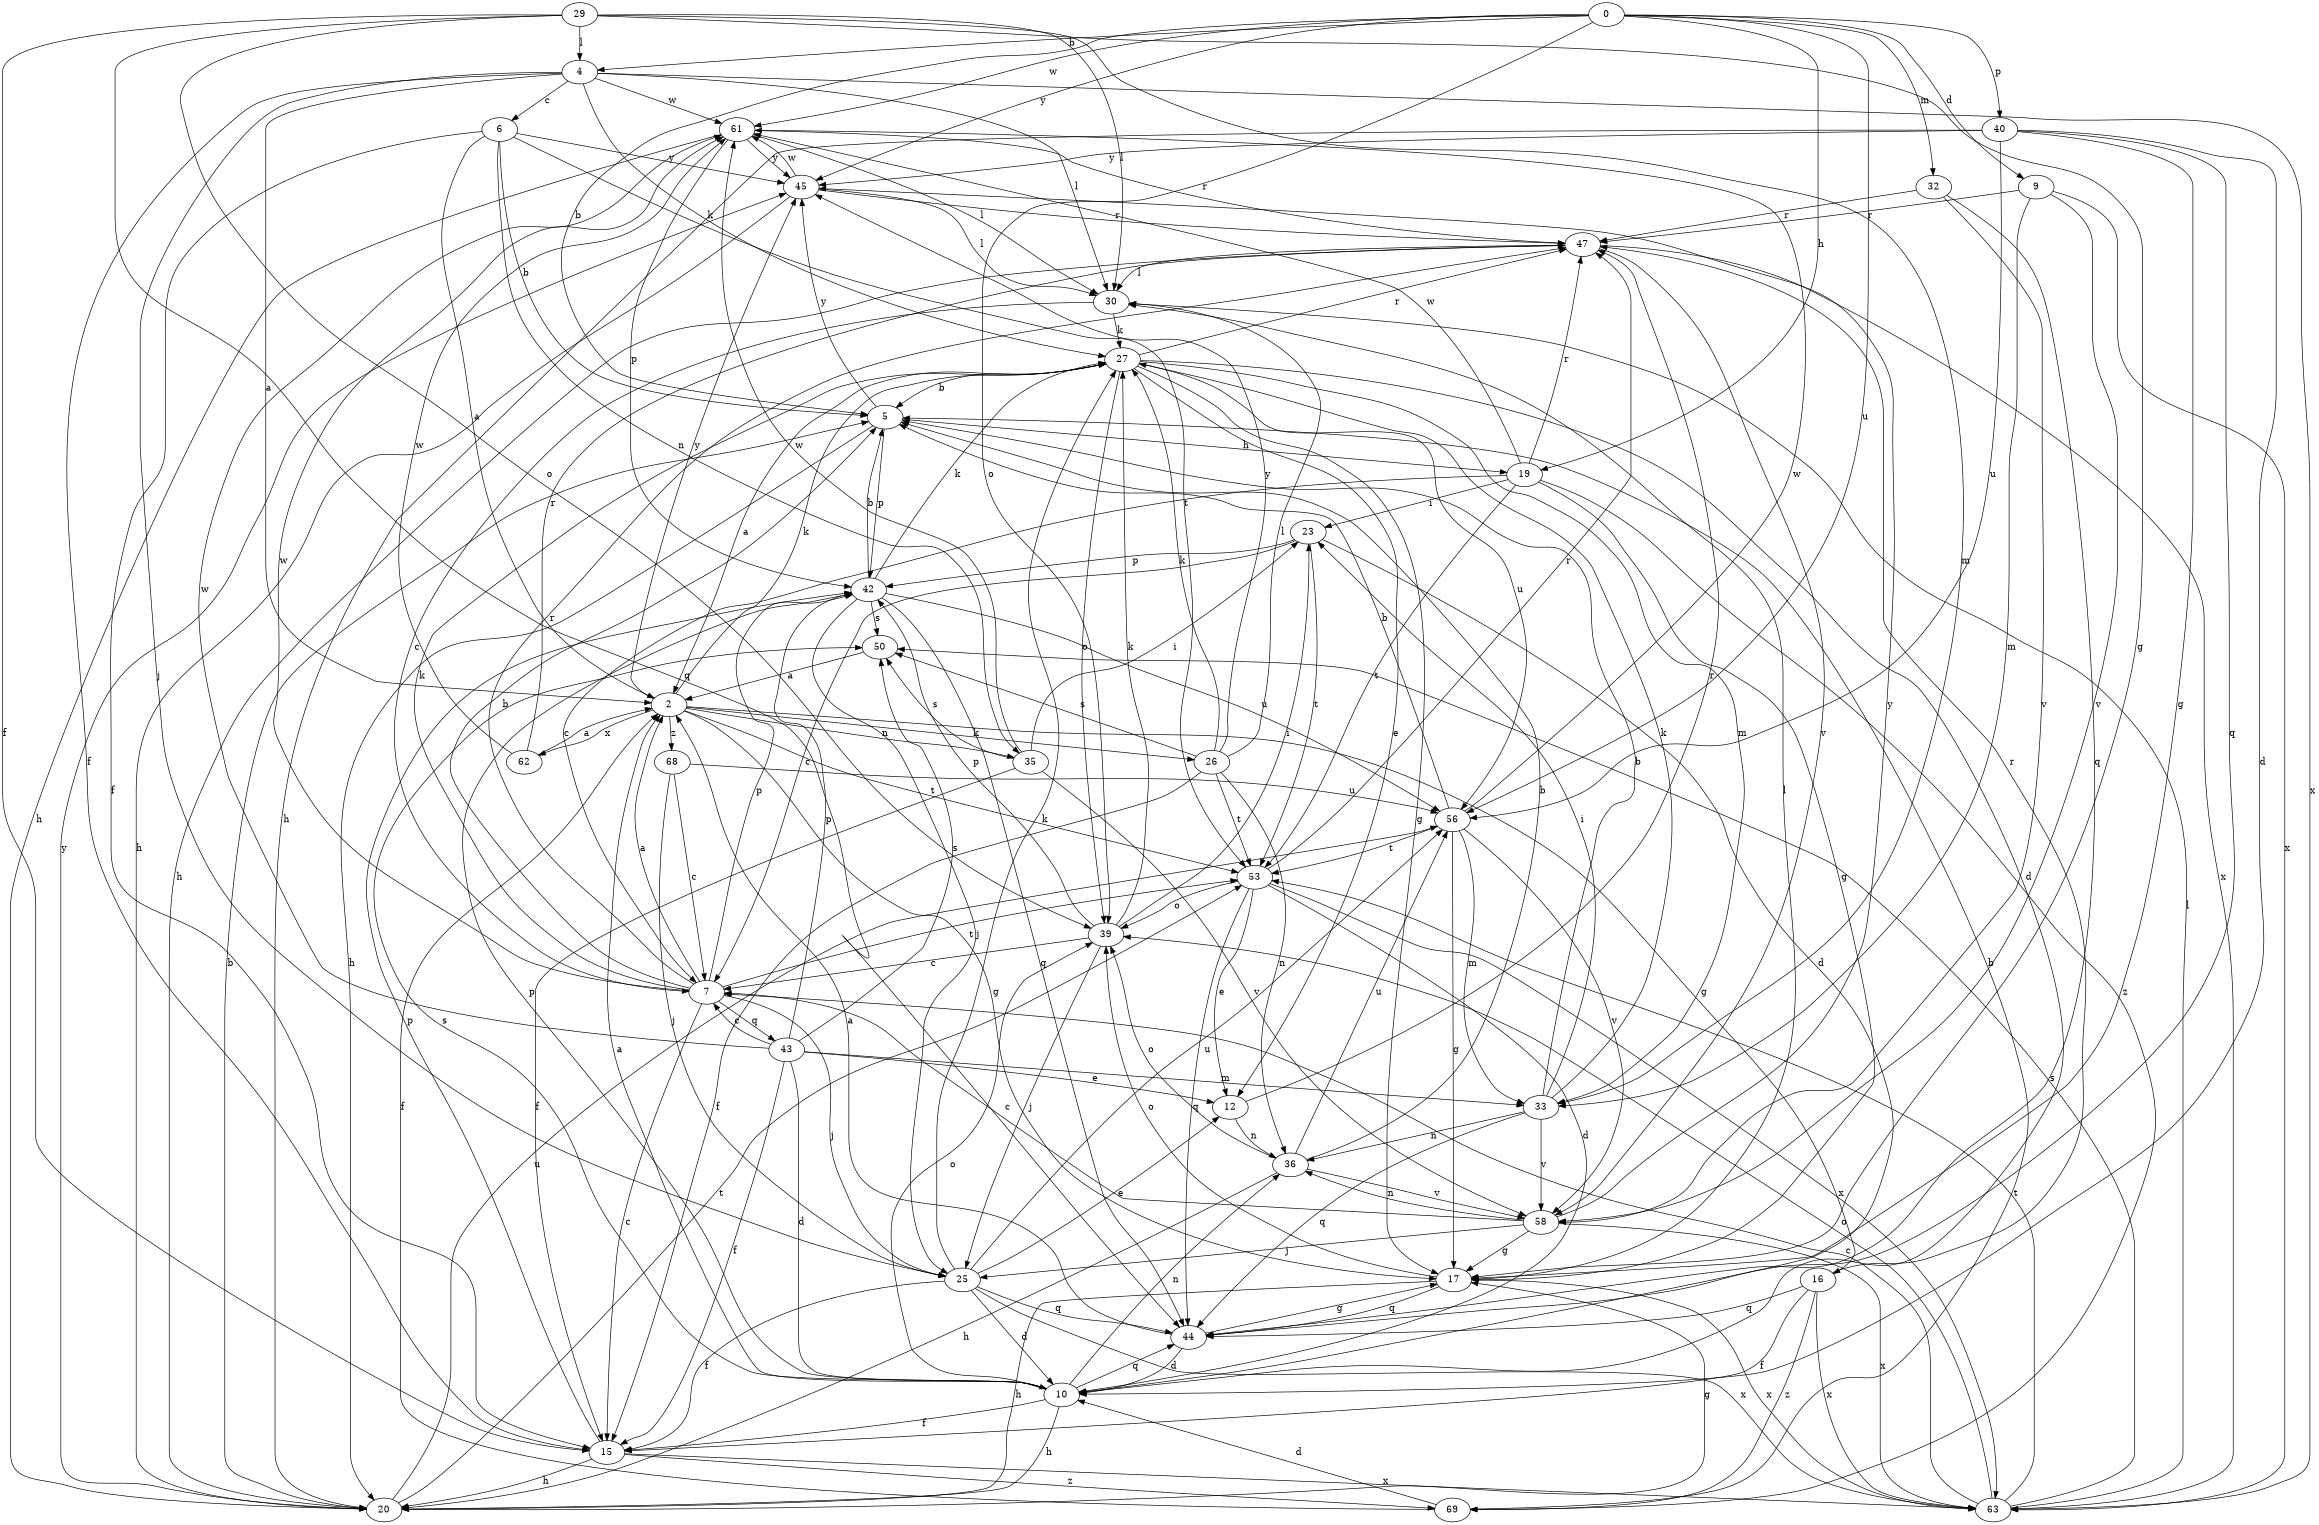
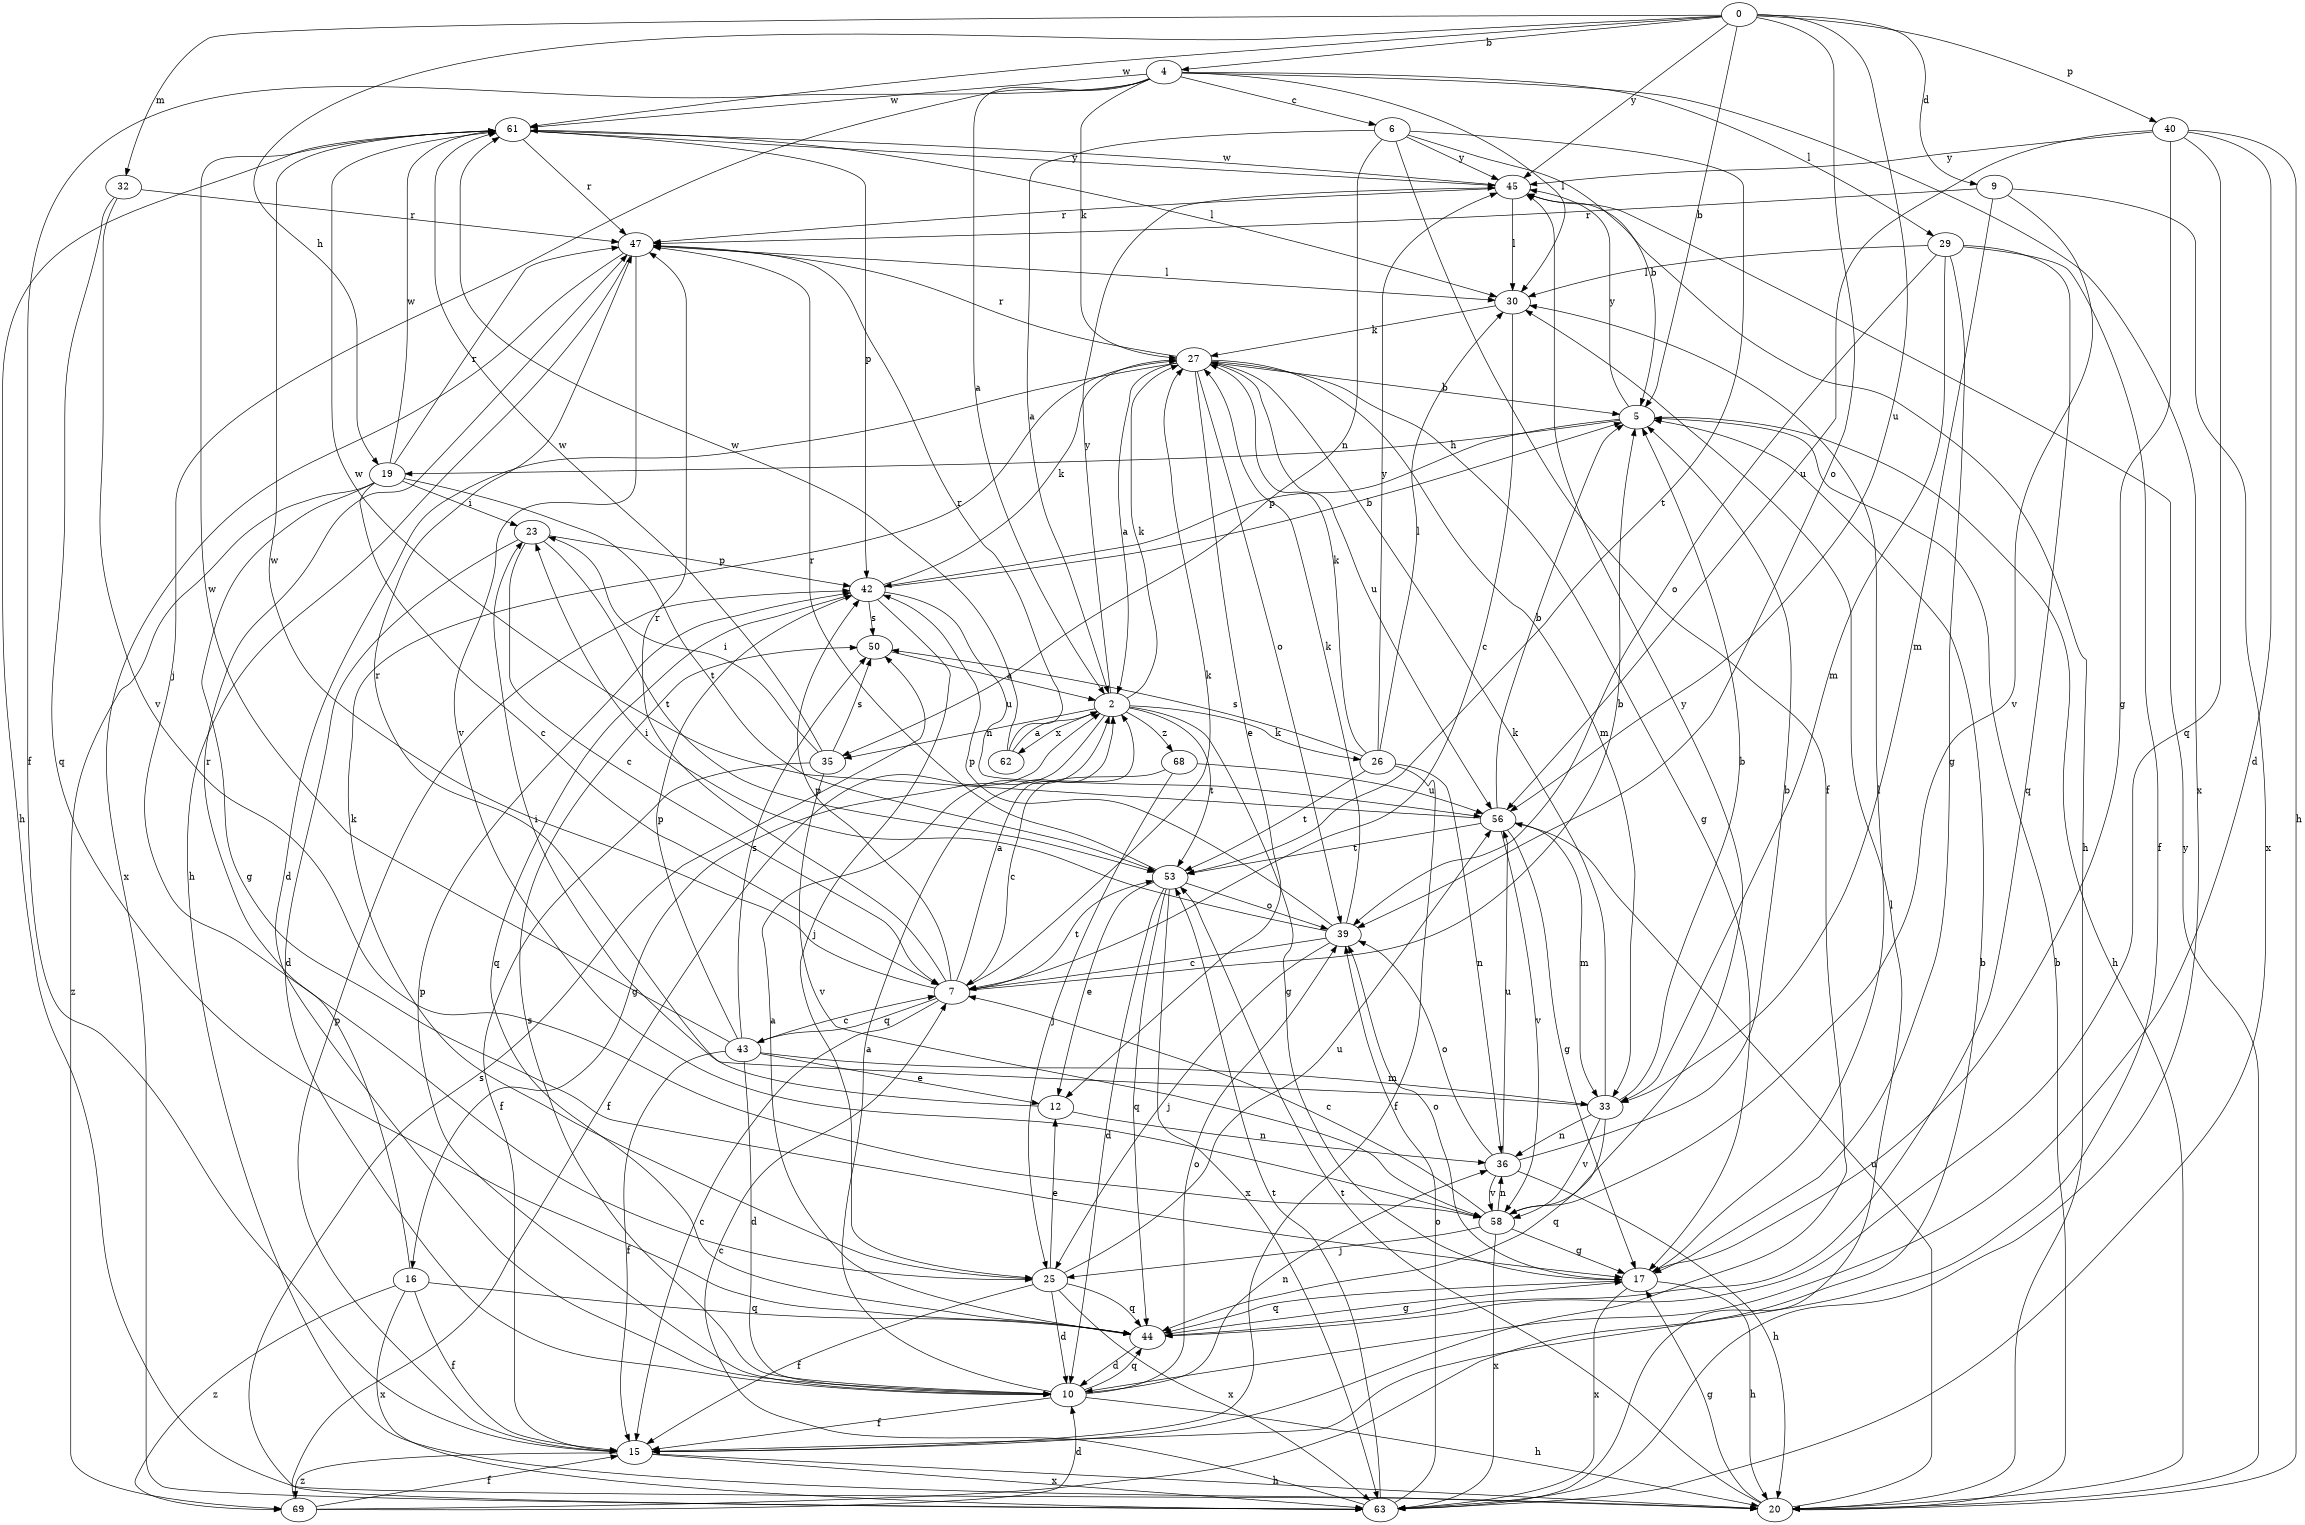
edge "29" -> "4": reversed
edge "7" -> "25": removed, label "j"
edge "69" -> "15": added, label "f"
